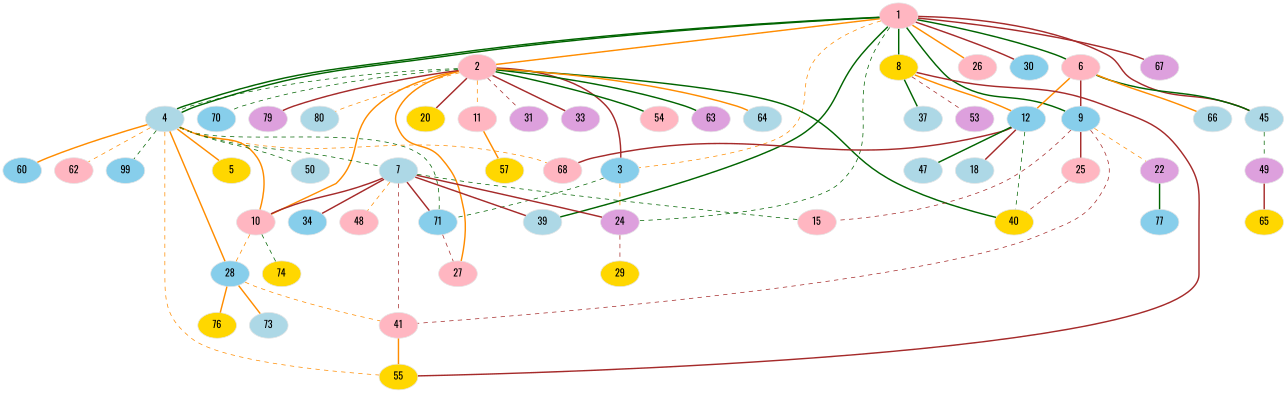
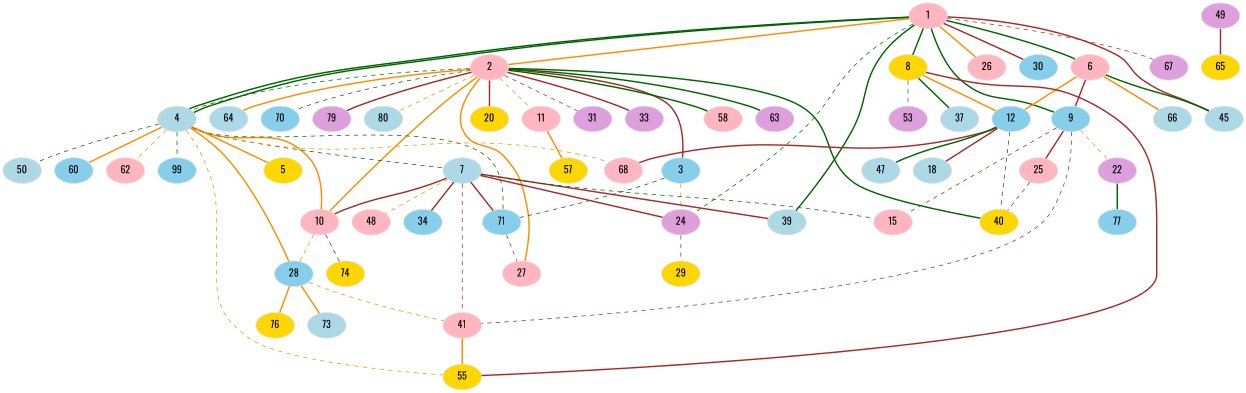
edge "1" -- "67": style bold -> dashed
node "54": label "54" -> "58"
edge "1" -- "3": removed
edge "45" -- "49": removed
